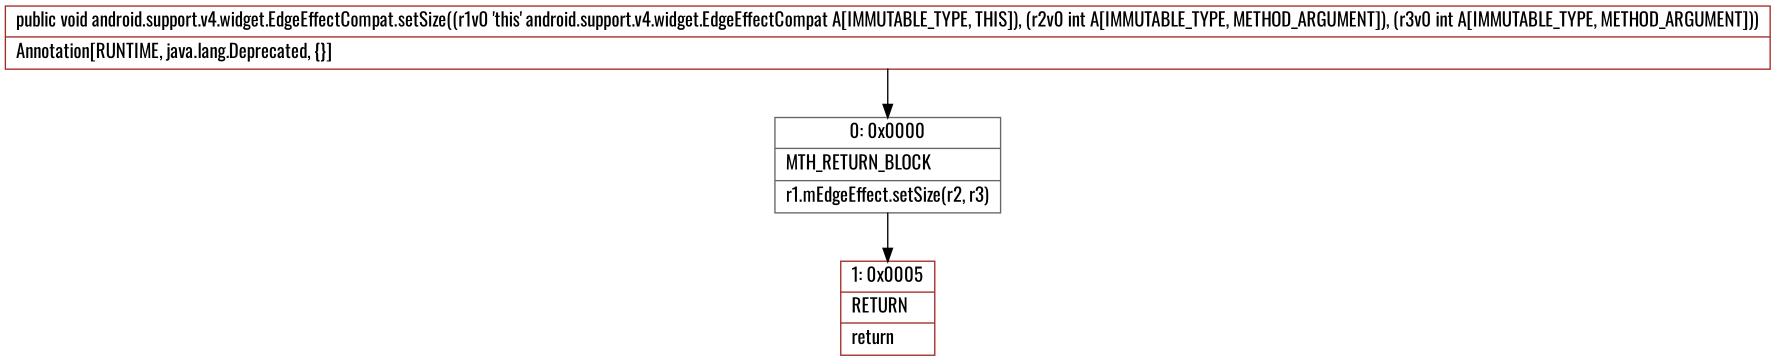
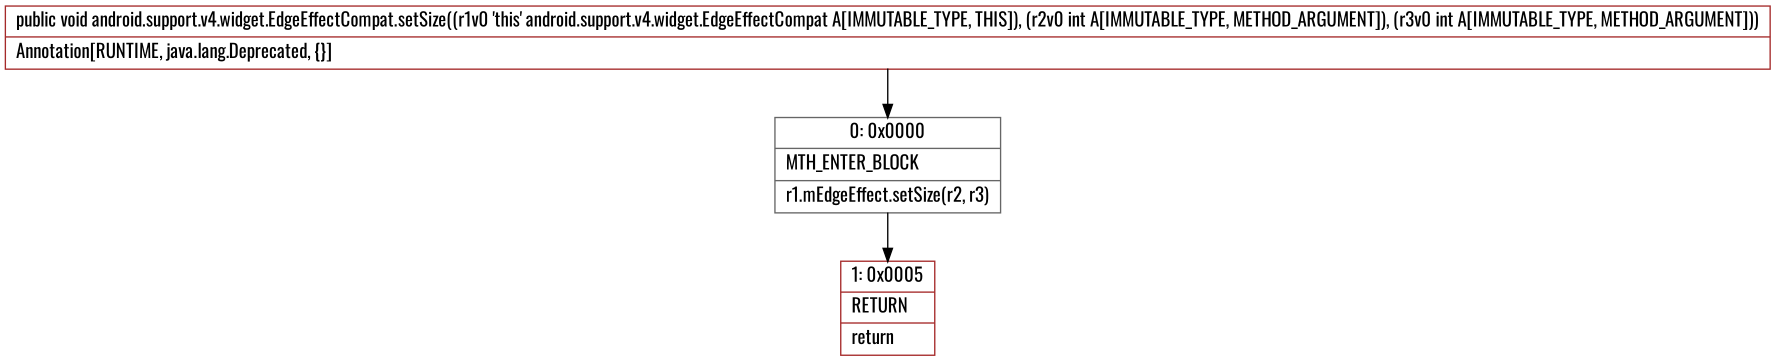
node "0: 0x0000": text "MTH_RETURN_BLOCK" -> "MTH_ENTER_BLOCK"
